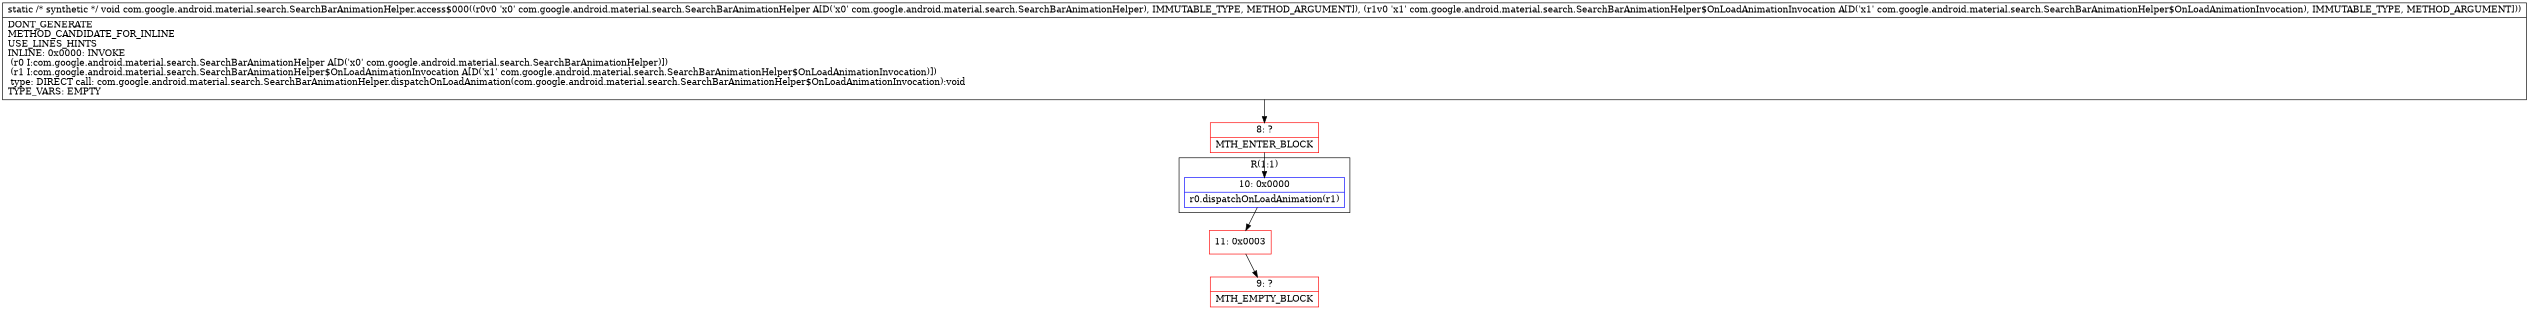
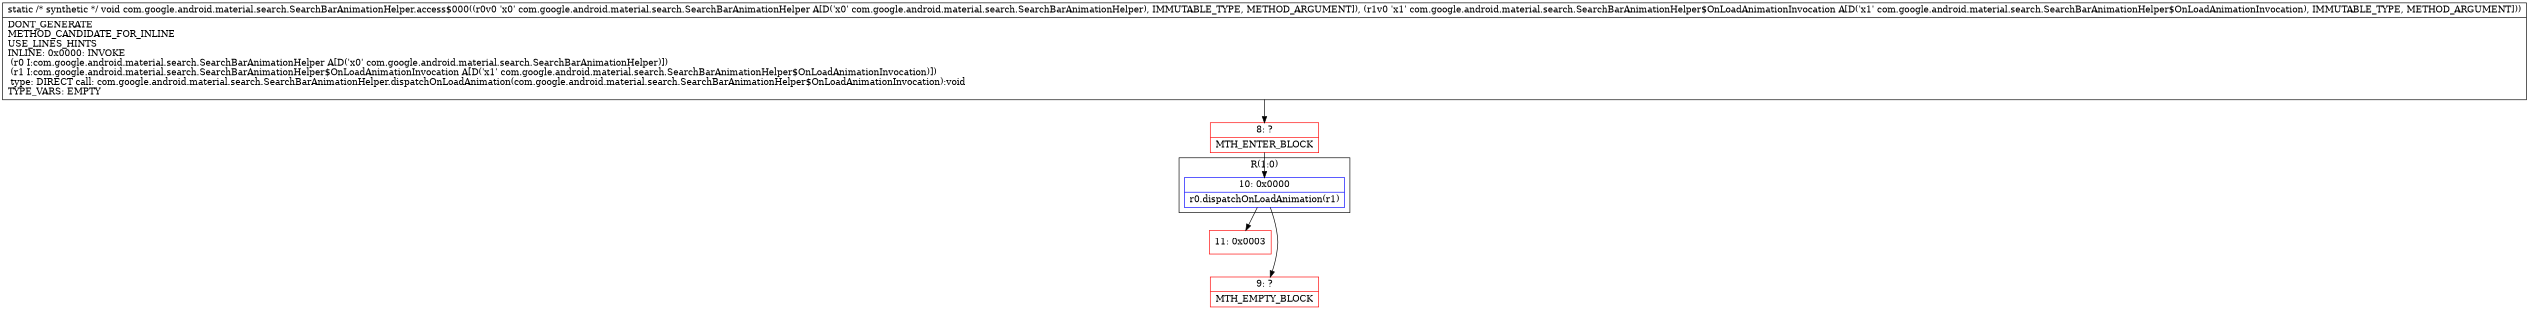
cluster "R(1:1)": label "R(1:1)" -> "R(1:0)"
edge "11: 0x0003" -> "9: ?": now "10: 0x0000" -> "9: ?"
